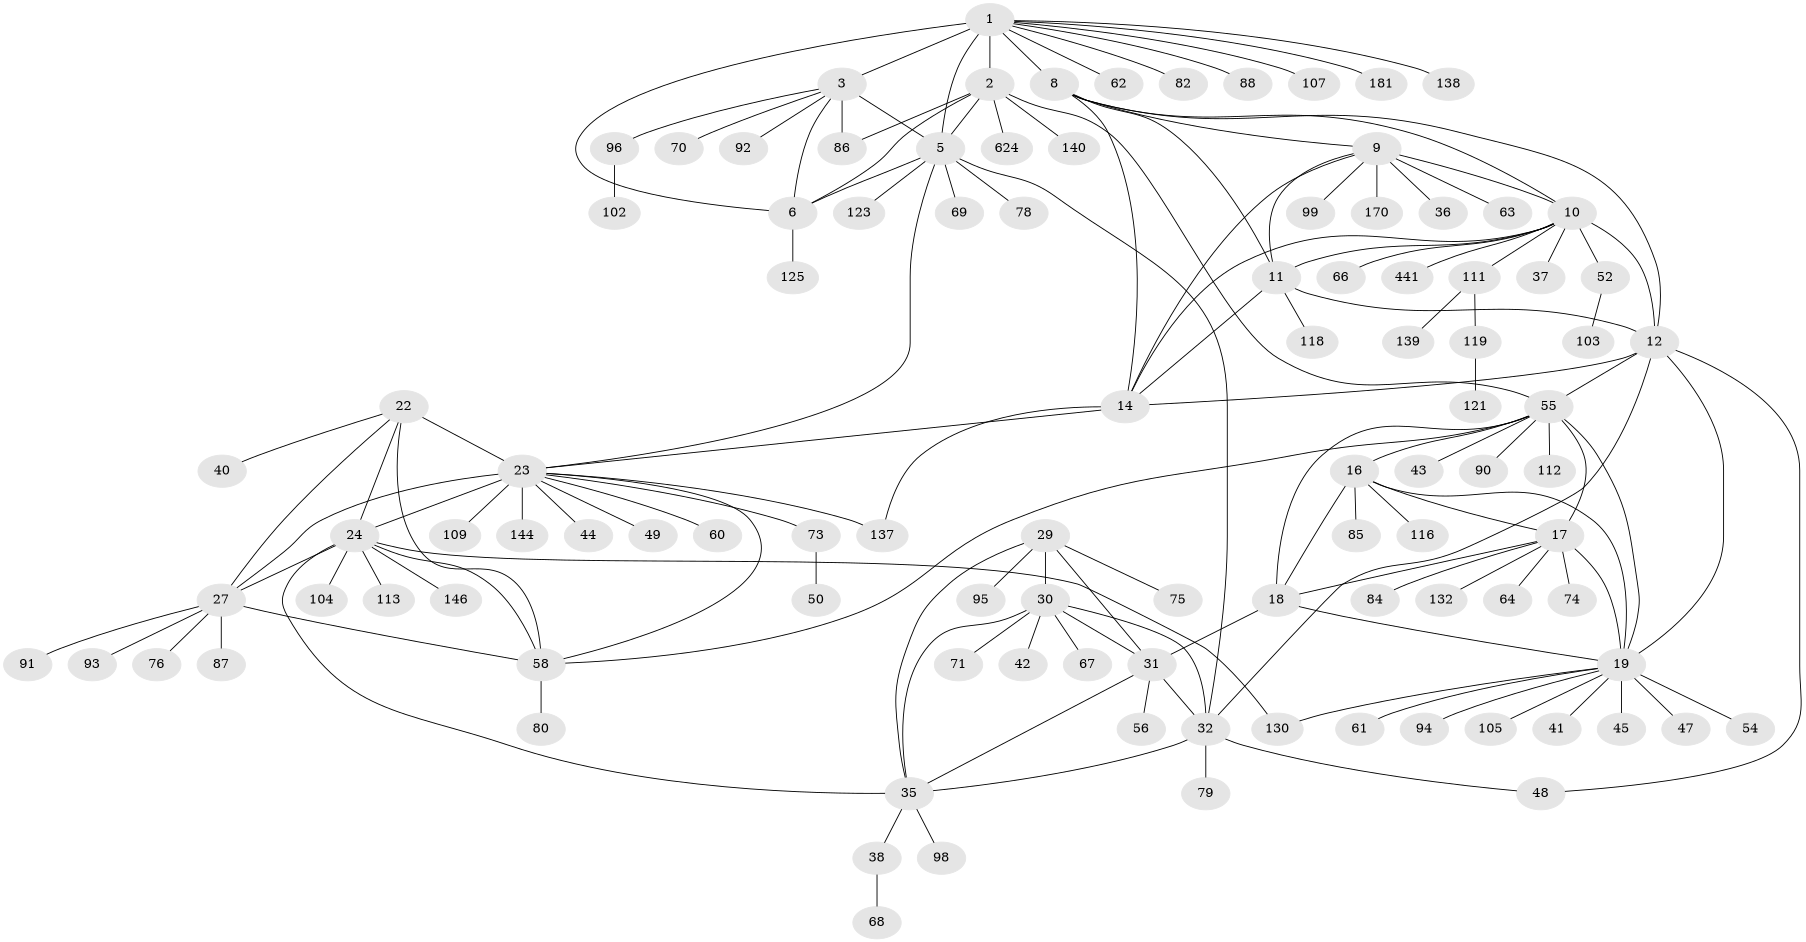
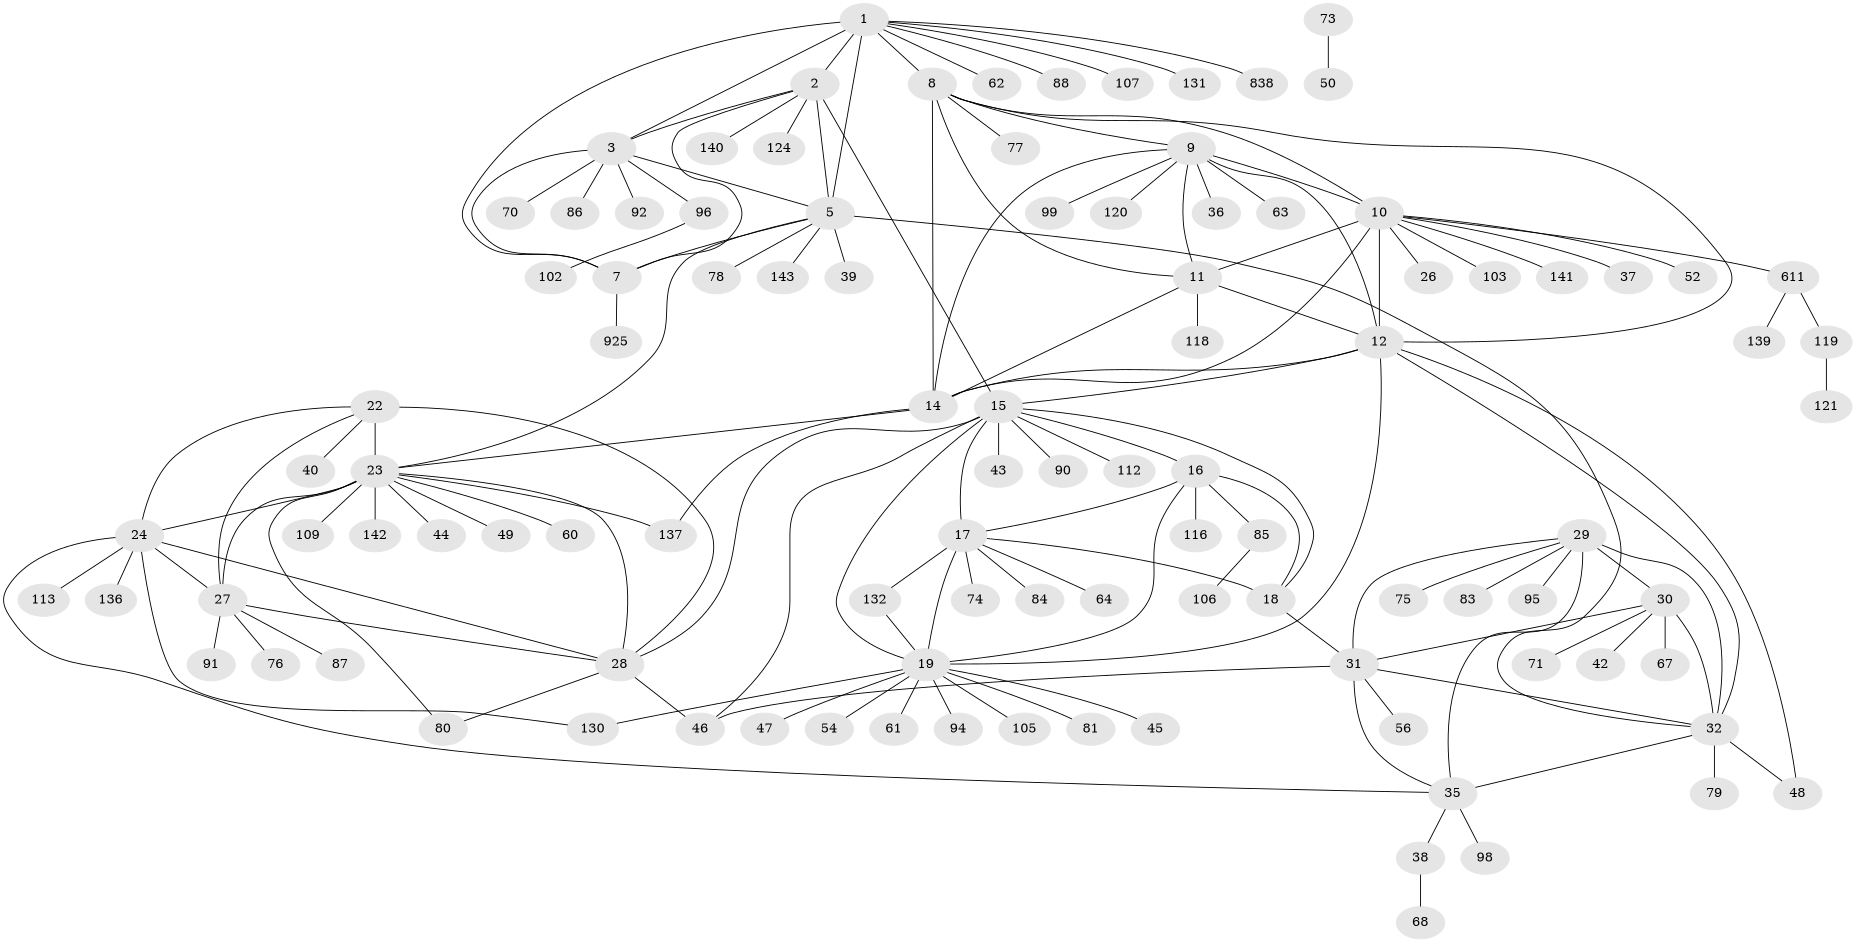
node "82": removed
node "181": label "181" -> "131"
node "138": label "138" -> "838"
edge "2" -- "86": now "2" -- "3"
node "624": label "624" -> "124"
node "77": added
edge "9" -- "12": added
node "6": label "6" -> "7"
node "123": label "123" -> "143"
node "69": label "69" -> "39"
node "170": label "170" -> "120"
node "125": label "125" -> "925"
node "66": label "66" -> "26"
node "441": label "441" -> "141"
node "111": label "111" -> "611"
edge "52" -- "103": now "10" -- "103"
node "55": label "55" -> "15"
edge "23" -- "73": now "23" -- "80"
node "144": label "144" -> "142"
edge "29" -- "32": added
node "104": removed
node "146": label "146" -> "136"
node "106": added
node "83": added
edge "18" -- "19": now "132" -- "19"
edge "30" -- "35": removed
node "93": removed
node "58": label "58" -> "28"
node "46": added
node "41": label "41" -> "81"
